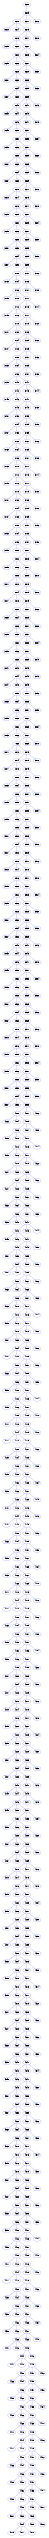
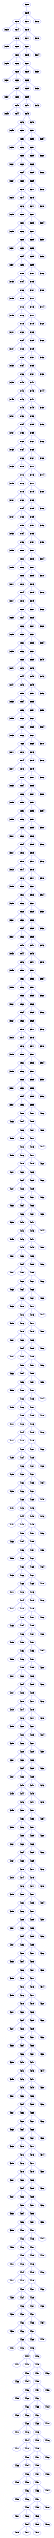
node "3647": removed
